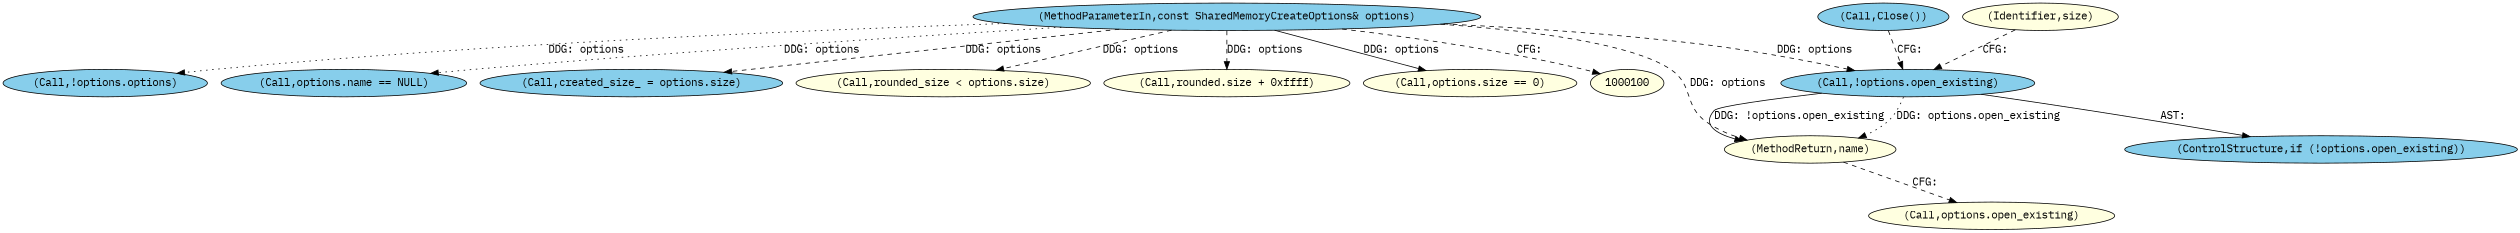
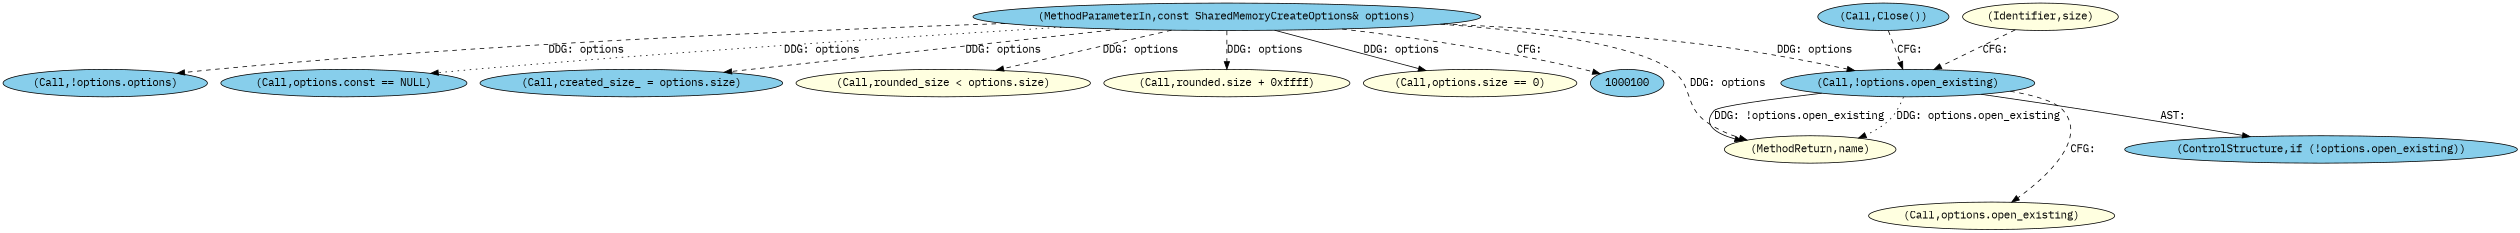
edge "(MethodParameterIn,const SharedMemoryCreateOptions& options)" -> "(Call,!options.options)": style dotted -> dashed
node "(Call,options.name == NULL)": label "(Call,options.name == NULL)" -> "(Call,options.const == NULL)"
node "1000100": fillcolor lightyellow -> skyblue
edge "(MethodReturn,name)" -> "(Call,options.open_existing)": now "(Call,!options.open_existing)" -> "(Call,options.open_existing)"
